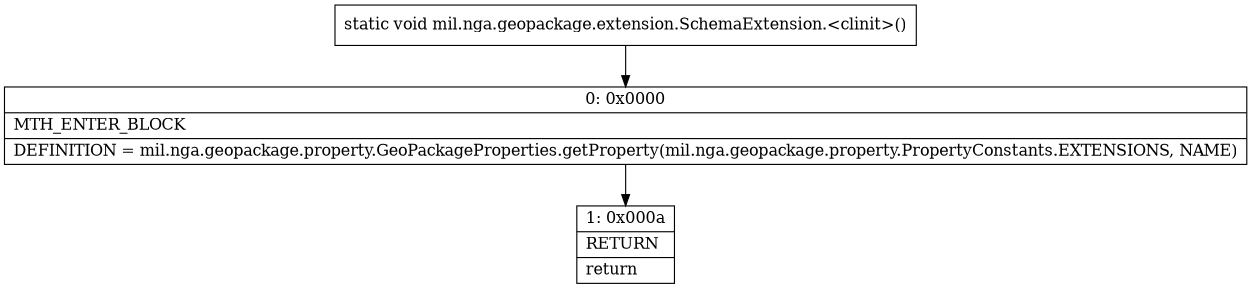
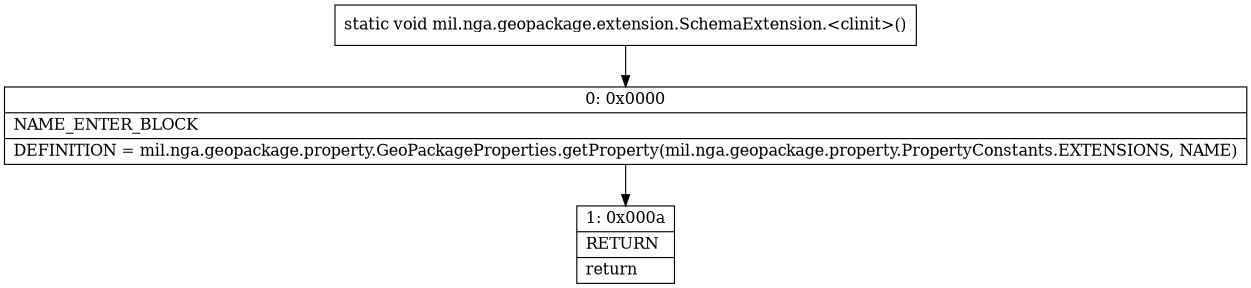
node "0: 0x0000": text "MTH_ENTER_BLOCK" -> "NAME_ENTER_BLOCK"
